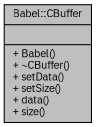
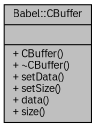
node "Babel::CBuffer": text "+ Babel()" -> "+ CBuffer()"
